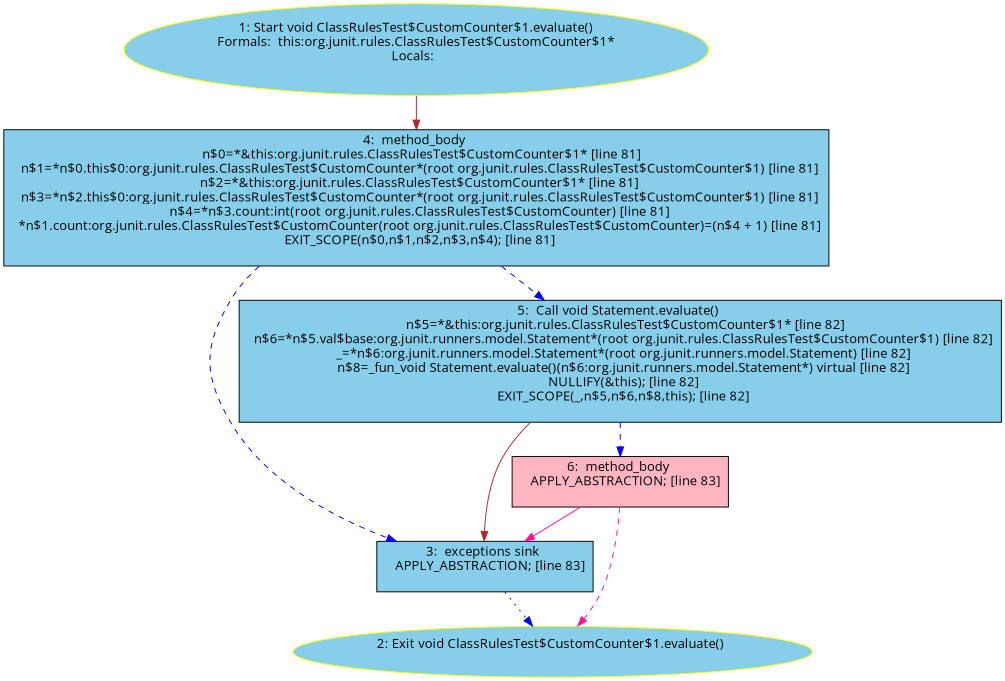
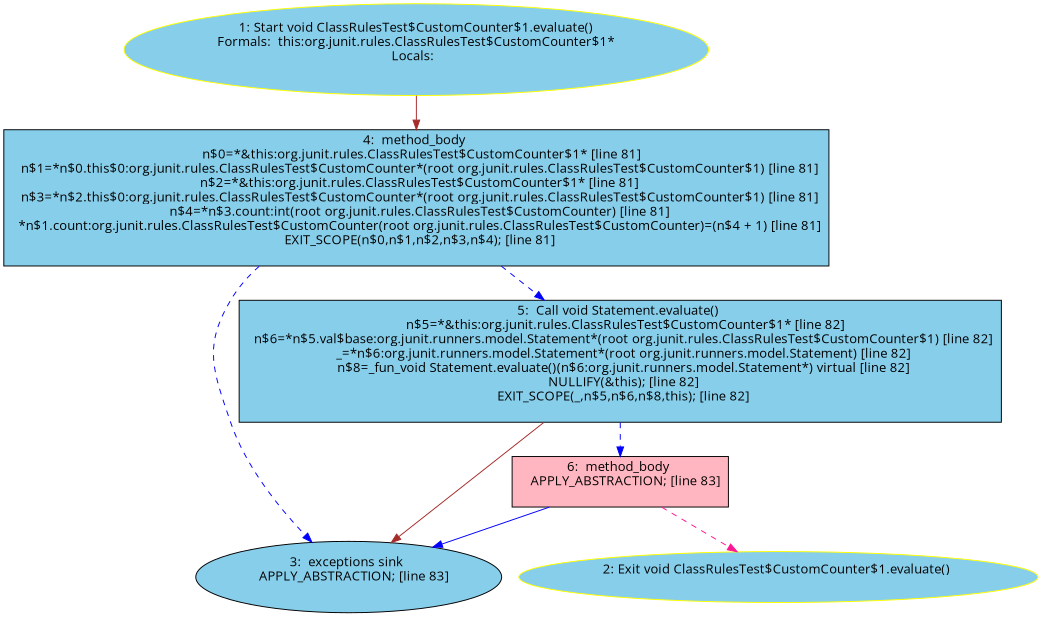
edge "6:  method_body APPLY_ABSTRACTION; [line 83]" -> "3:  exceptions sink APPLY_ABSTRACTION; [line 83]": color deeppink -> blue
node "3:  exceptions sink APPLY_ABSTRACTION; [line 83]": shape box -> ellipse
edge "3:  exceptions sink APPLY_ABSTRACTION; [line 83]" -> "2: Exit void ClassRulesTest$CustomCounter$1.evaluate()": removed
